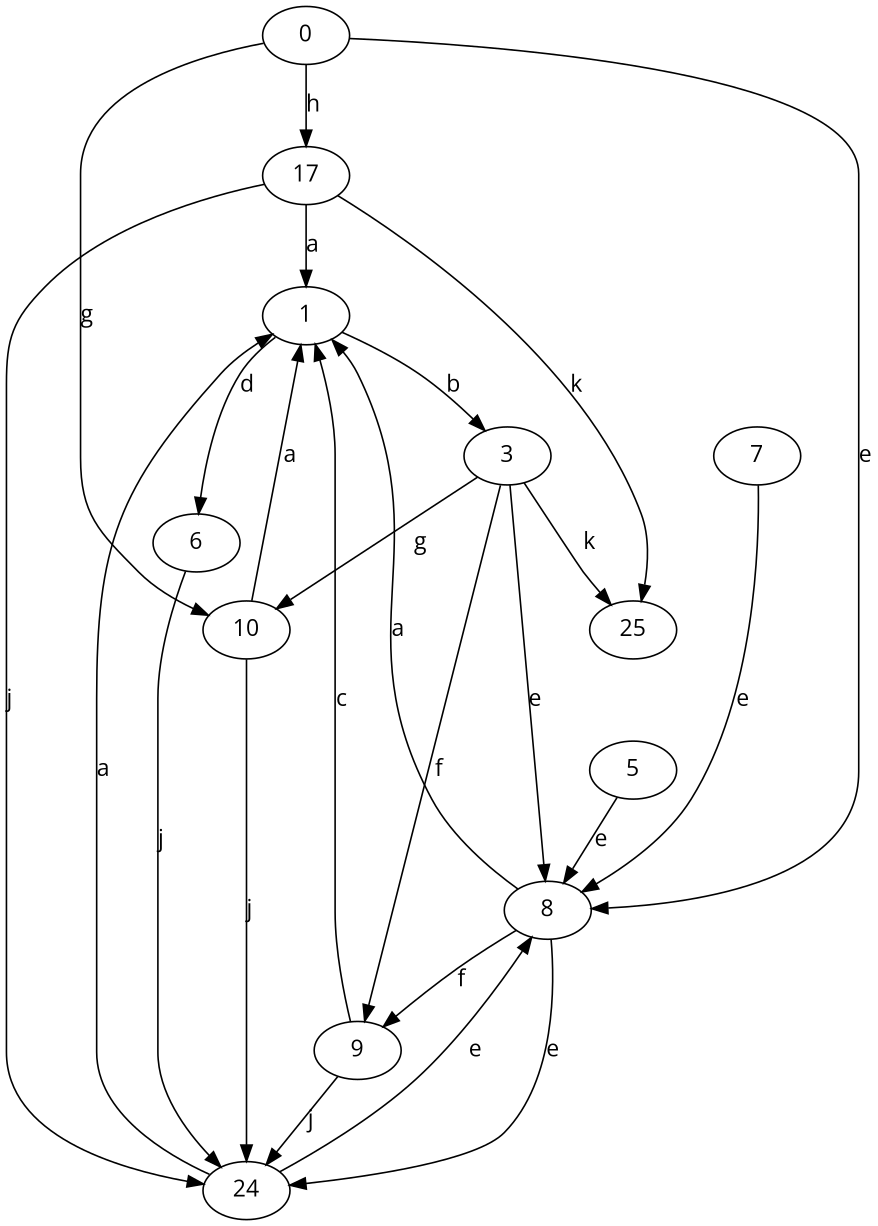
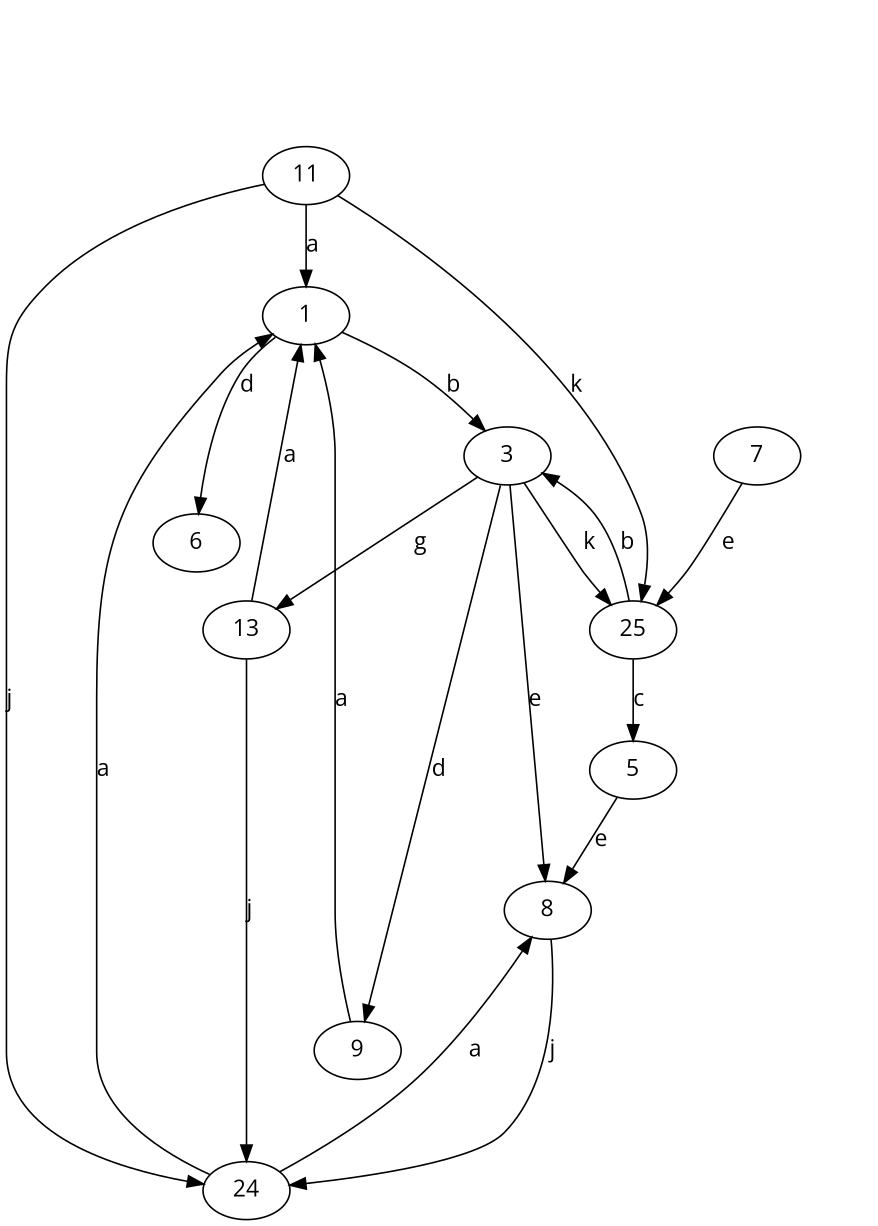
node "0": removed
node "17": label "17" -> "11"
edge "25" -> "3": added, label "b"
node "10": label "10" -> "13"
edge "8" -> "1": removed, label "a"
edge "25" -> "5": added, label "c"
edge "9" -> "1": label "c" -> "a"
edge "7" -> "8": now "7" -> "25"
edge "3" -> "9": label "f" -> "d"
edge "6" -> "24": removed, label "j"
edge "8" -> "9": removed, label "f"
edge "24" -> "8": label "e" -> "a"
edge "8" -> "24": label "e" -> "j"
edge "9" -> "24": removed, label "j"
